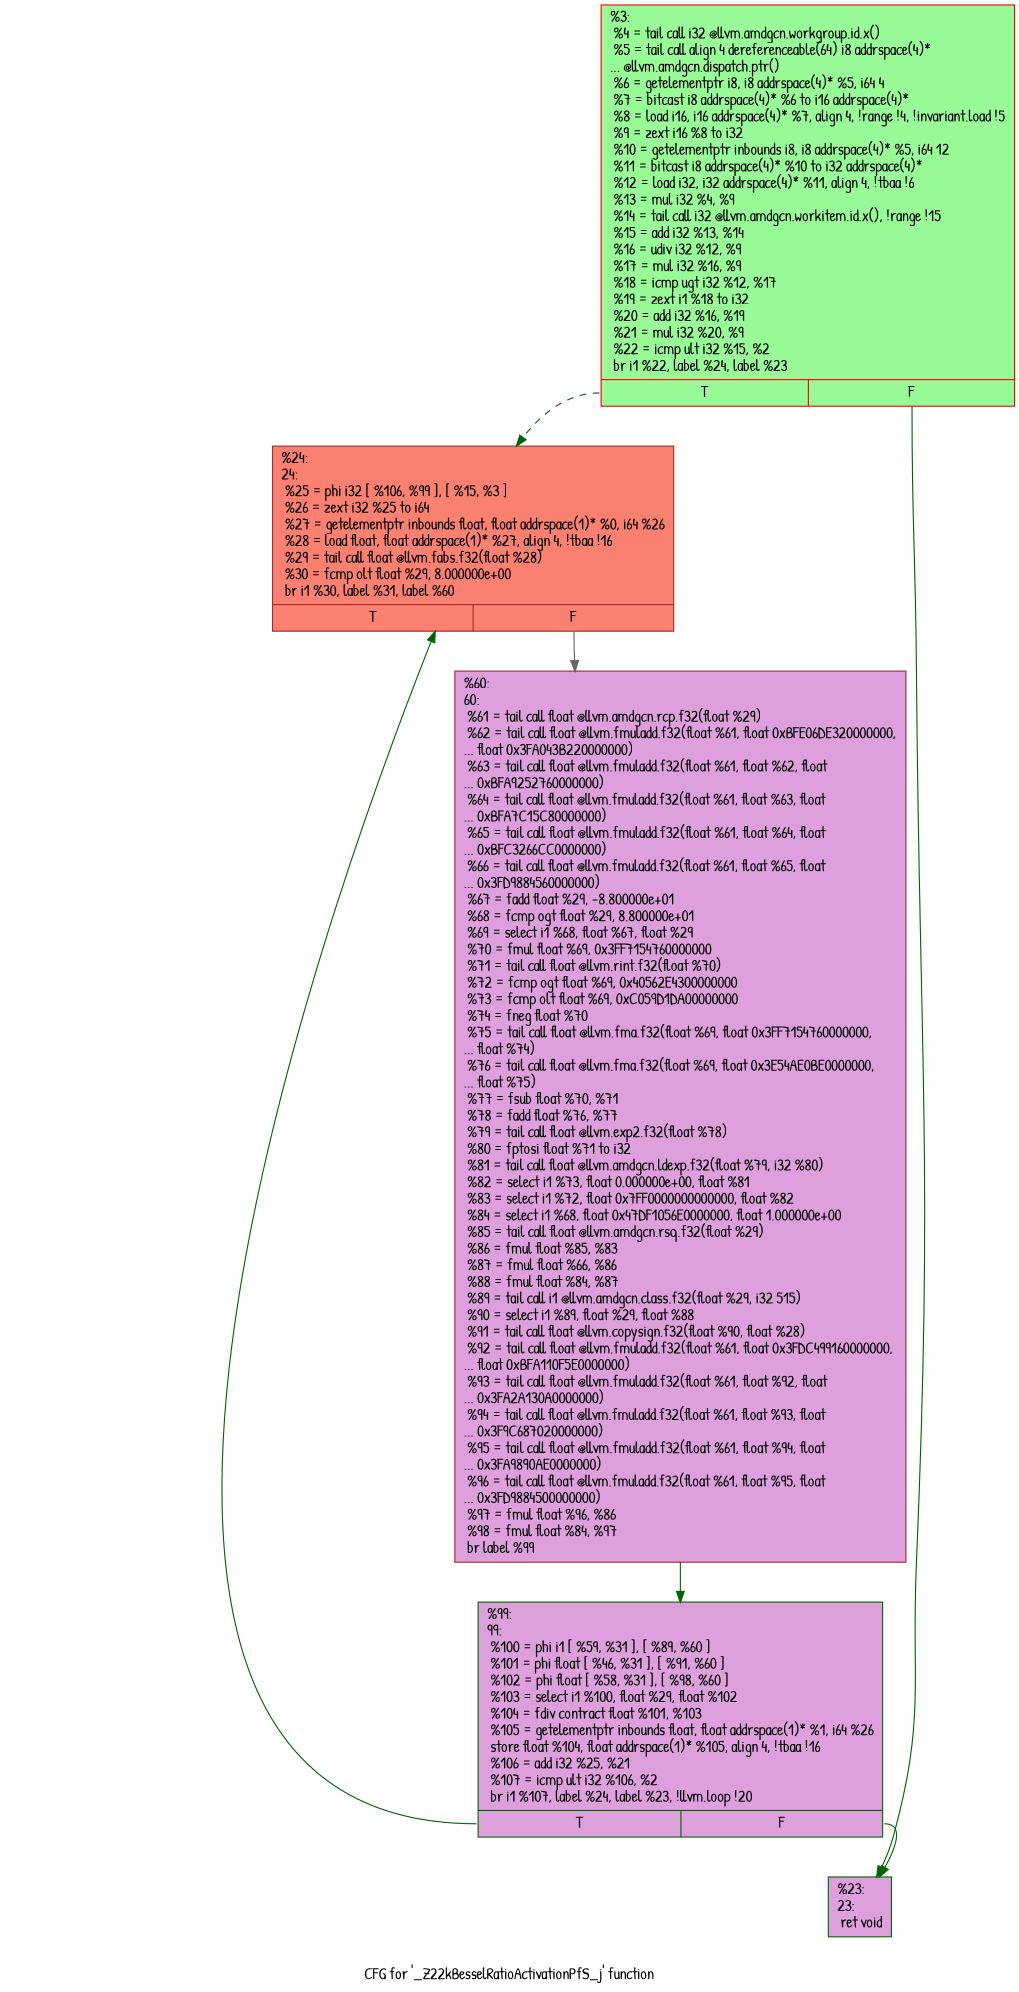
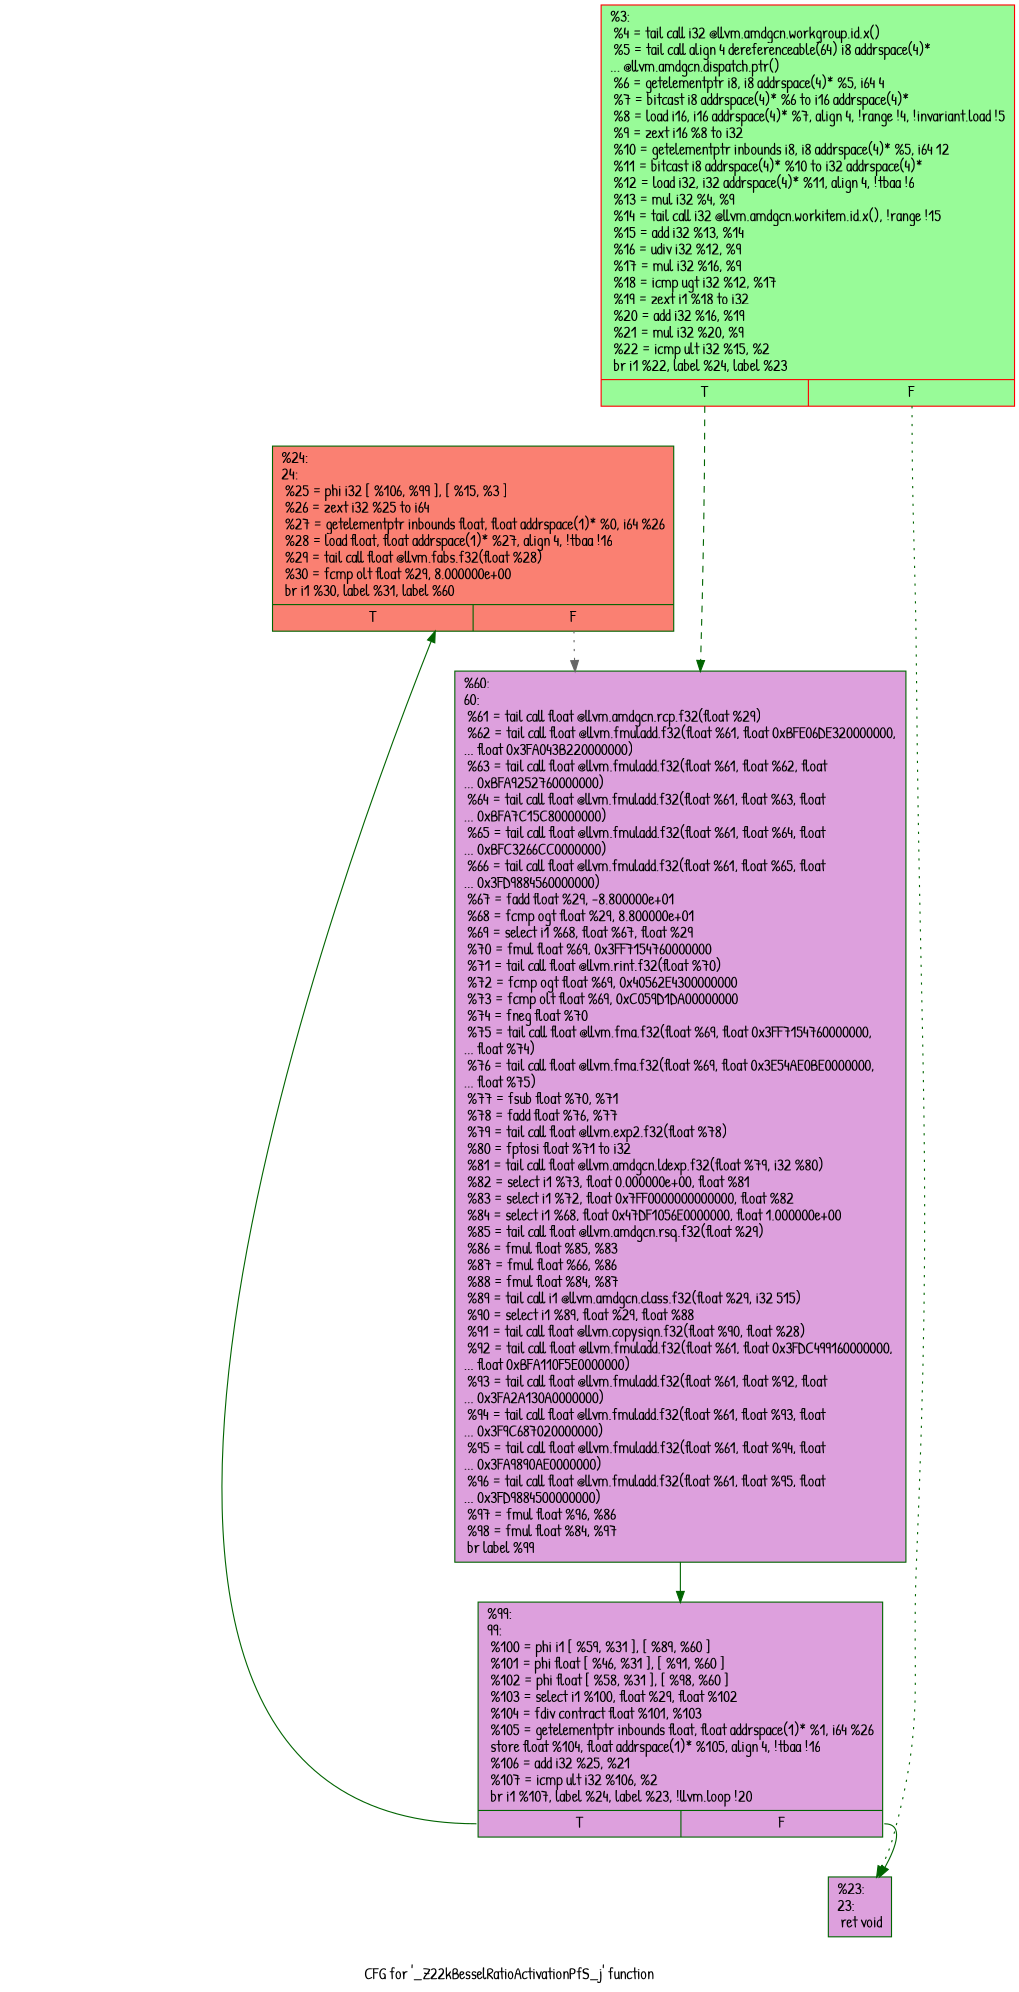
edge "%3:" -> "%24:": now "%3:" -> "%60:"
node "%24:": color brown -> darkgreen
edge "%24:" -> "%60:": style solid -> dotted
node "%60:": color brown -> darkgreen
edge "%3:" -> "%23:": style solid -> dotted
